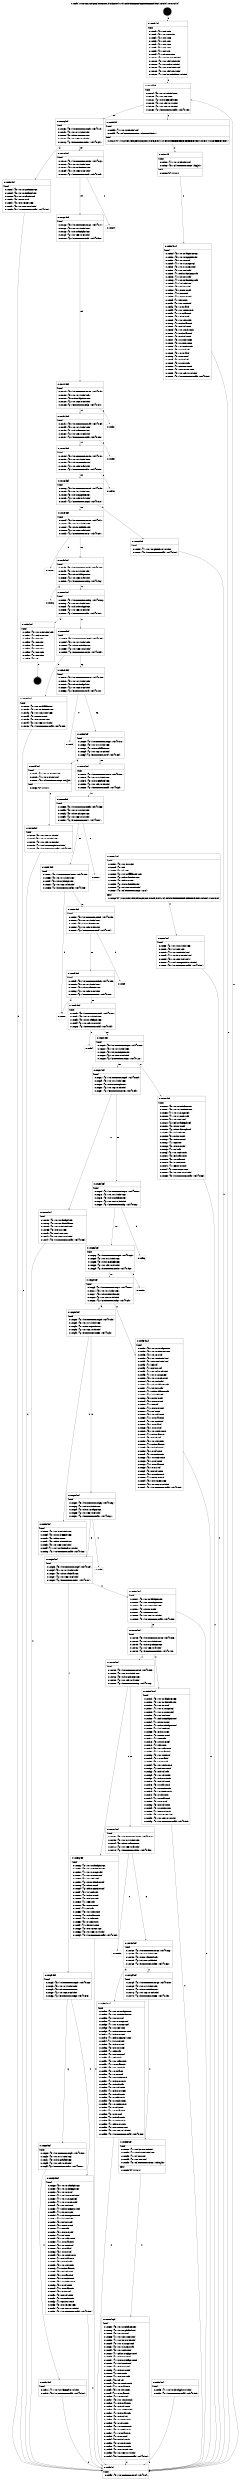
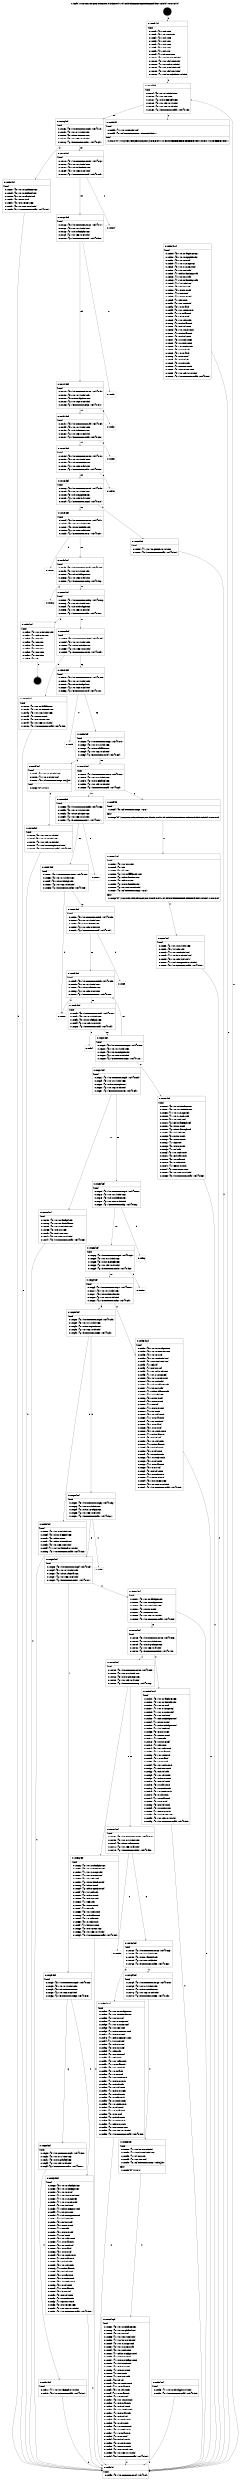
node "0x401ba4 [9]": removed
node "0x401cf8": added
node "0x401a9f [5]": added
edge "0x40160b [25]" -> "0x401624 [25]": now "0x40160b [25]" -> "0x4015d9 [25]"
edge "0x401aec [31]" -> "0x401f9d [5]": added, label "1"
